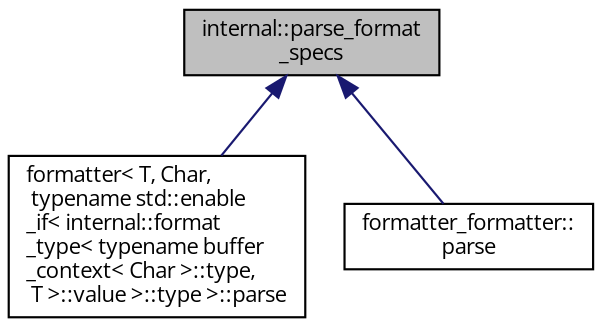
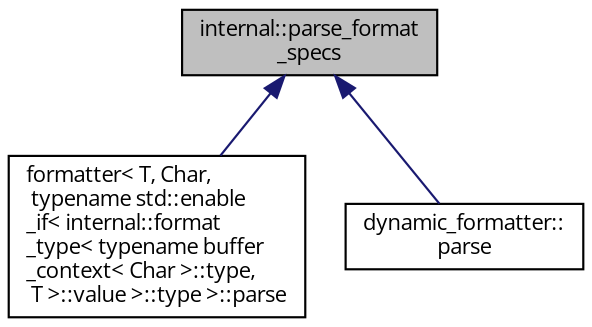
node "formatter_formatter:: parse": label "formatter_formatter:: parse" -> "dynamic_formatter:: parse"
